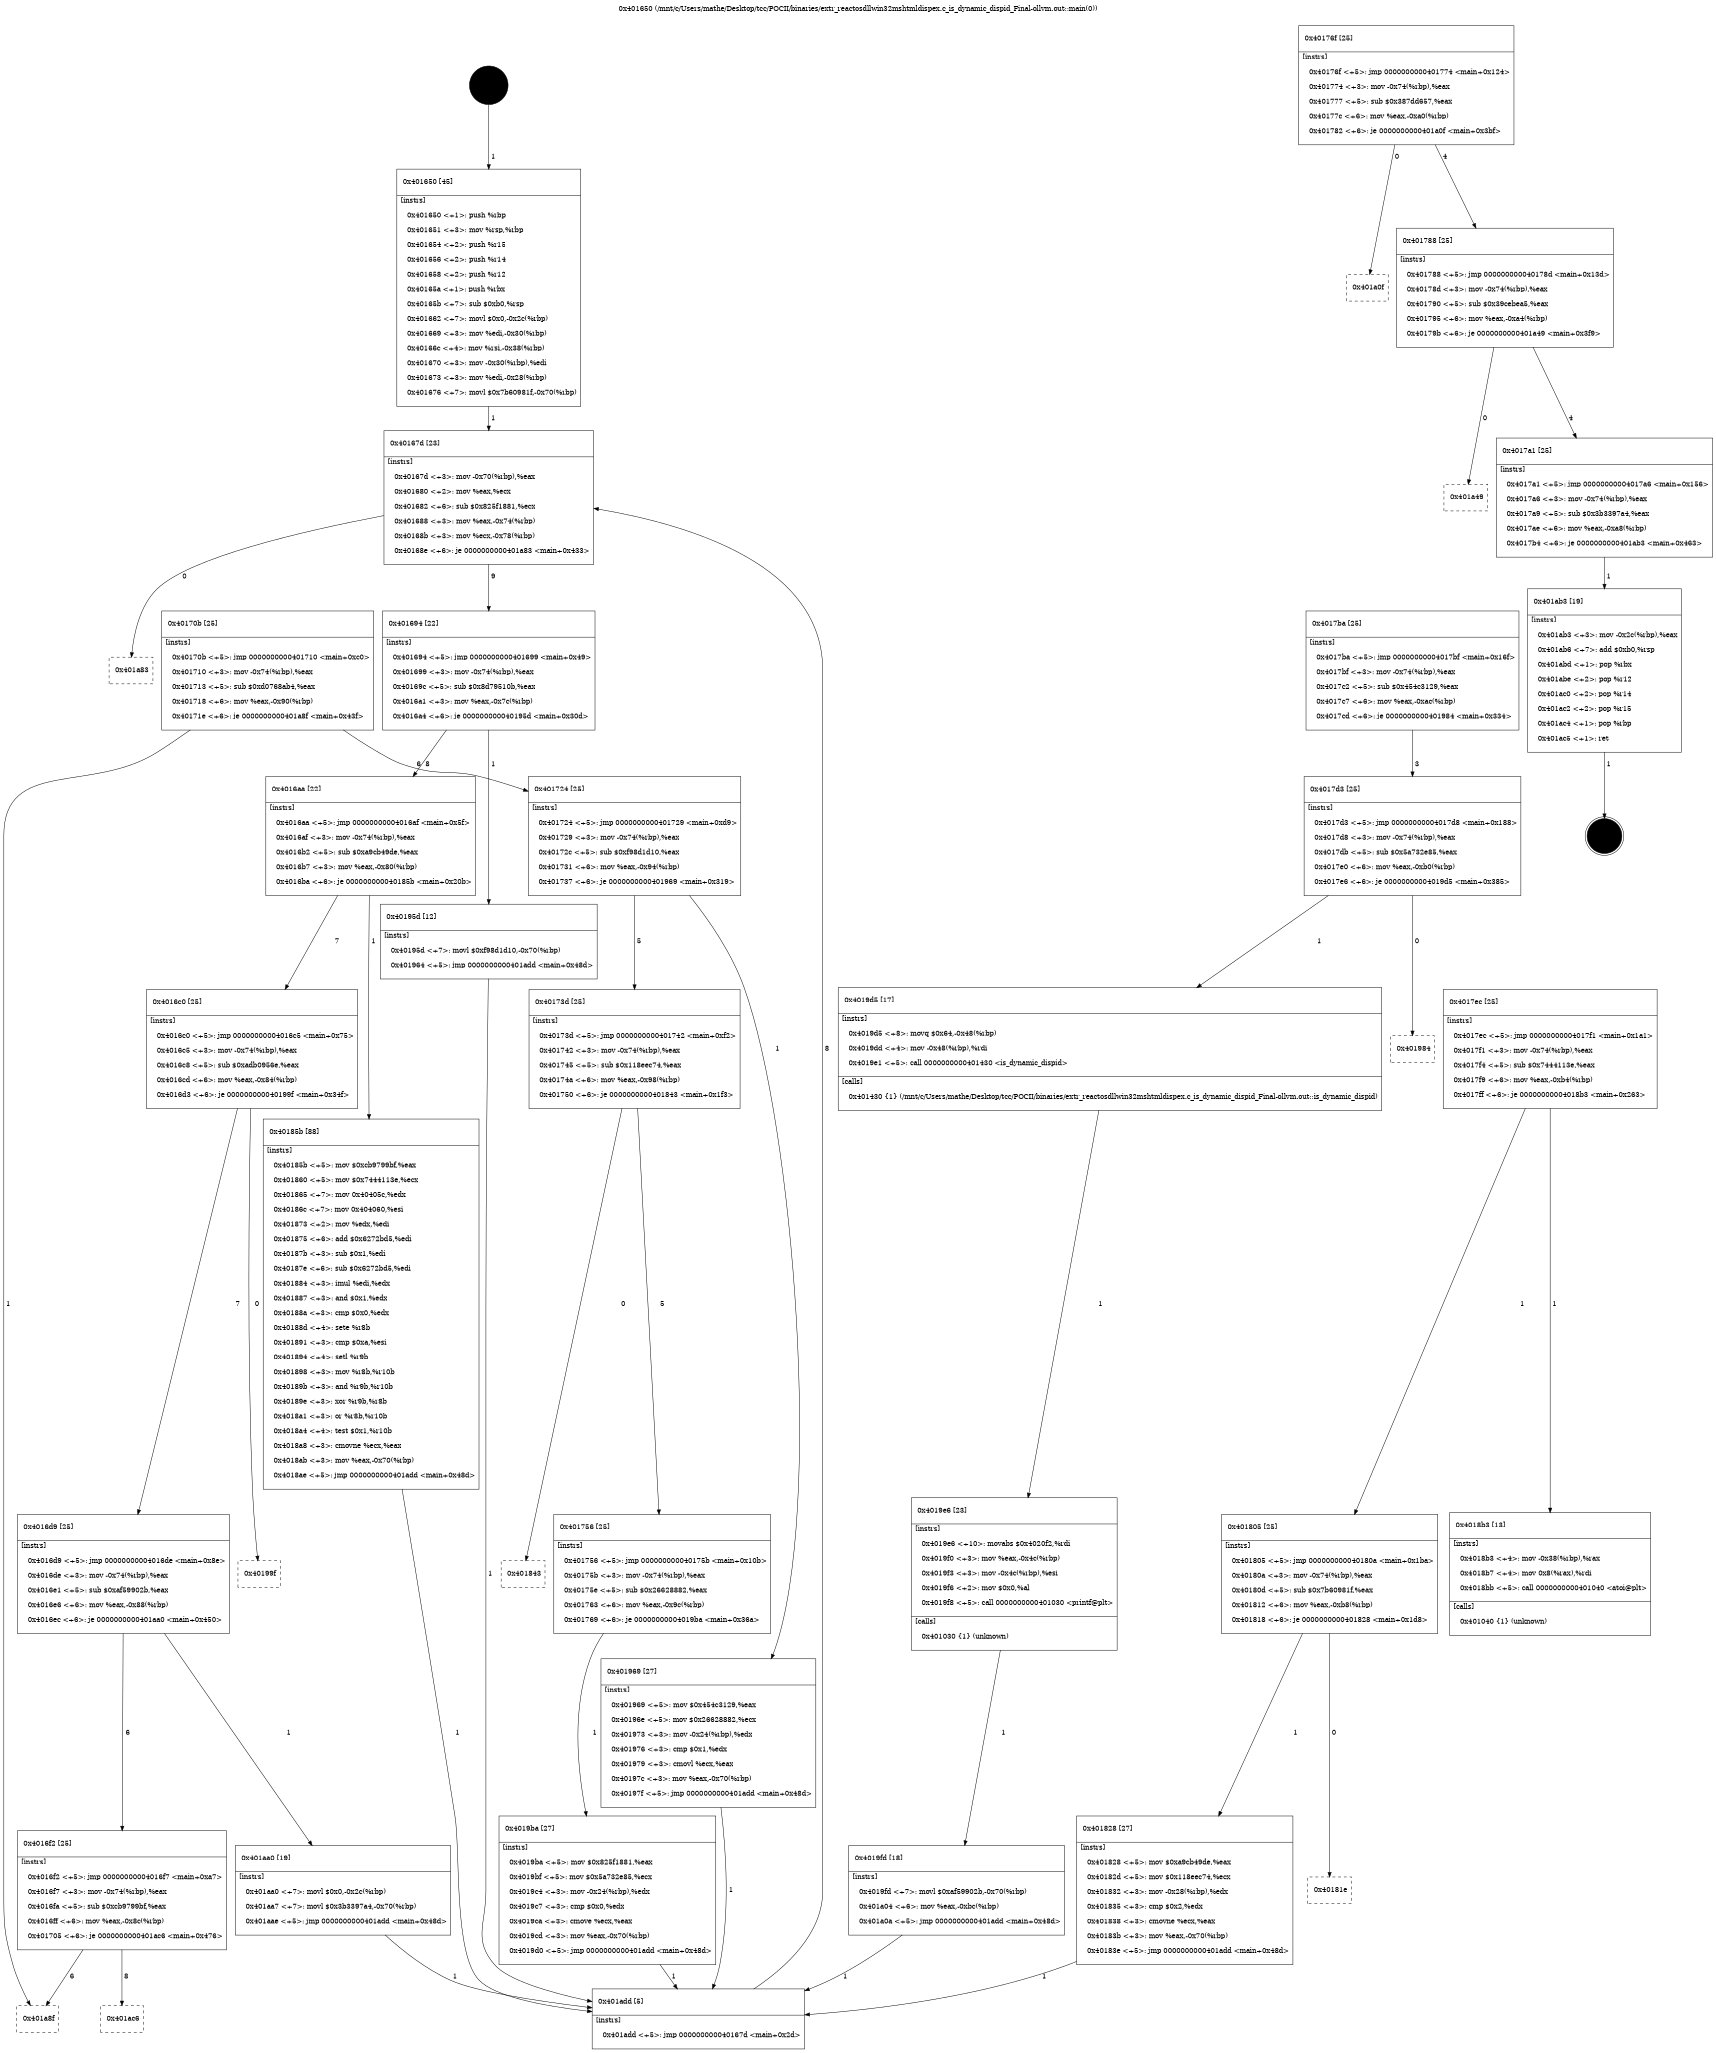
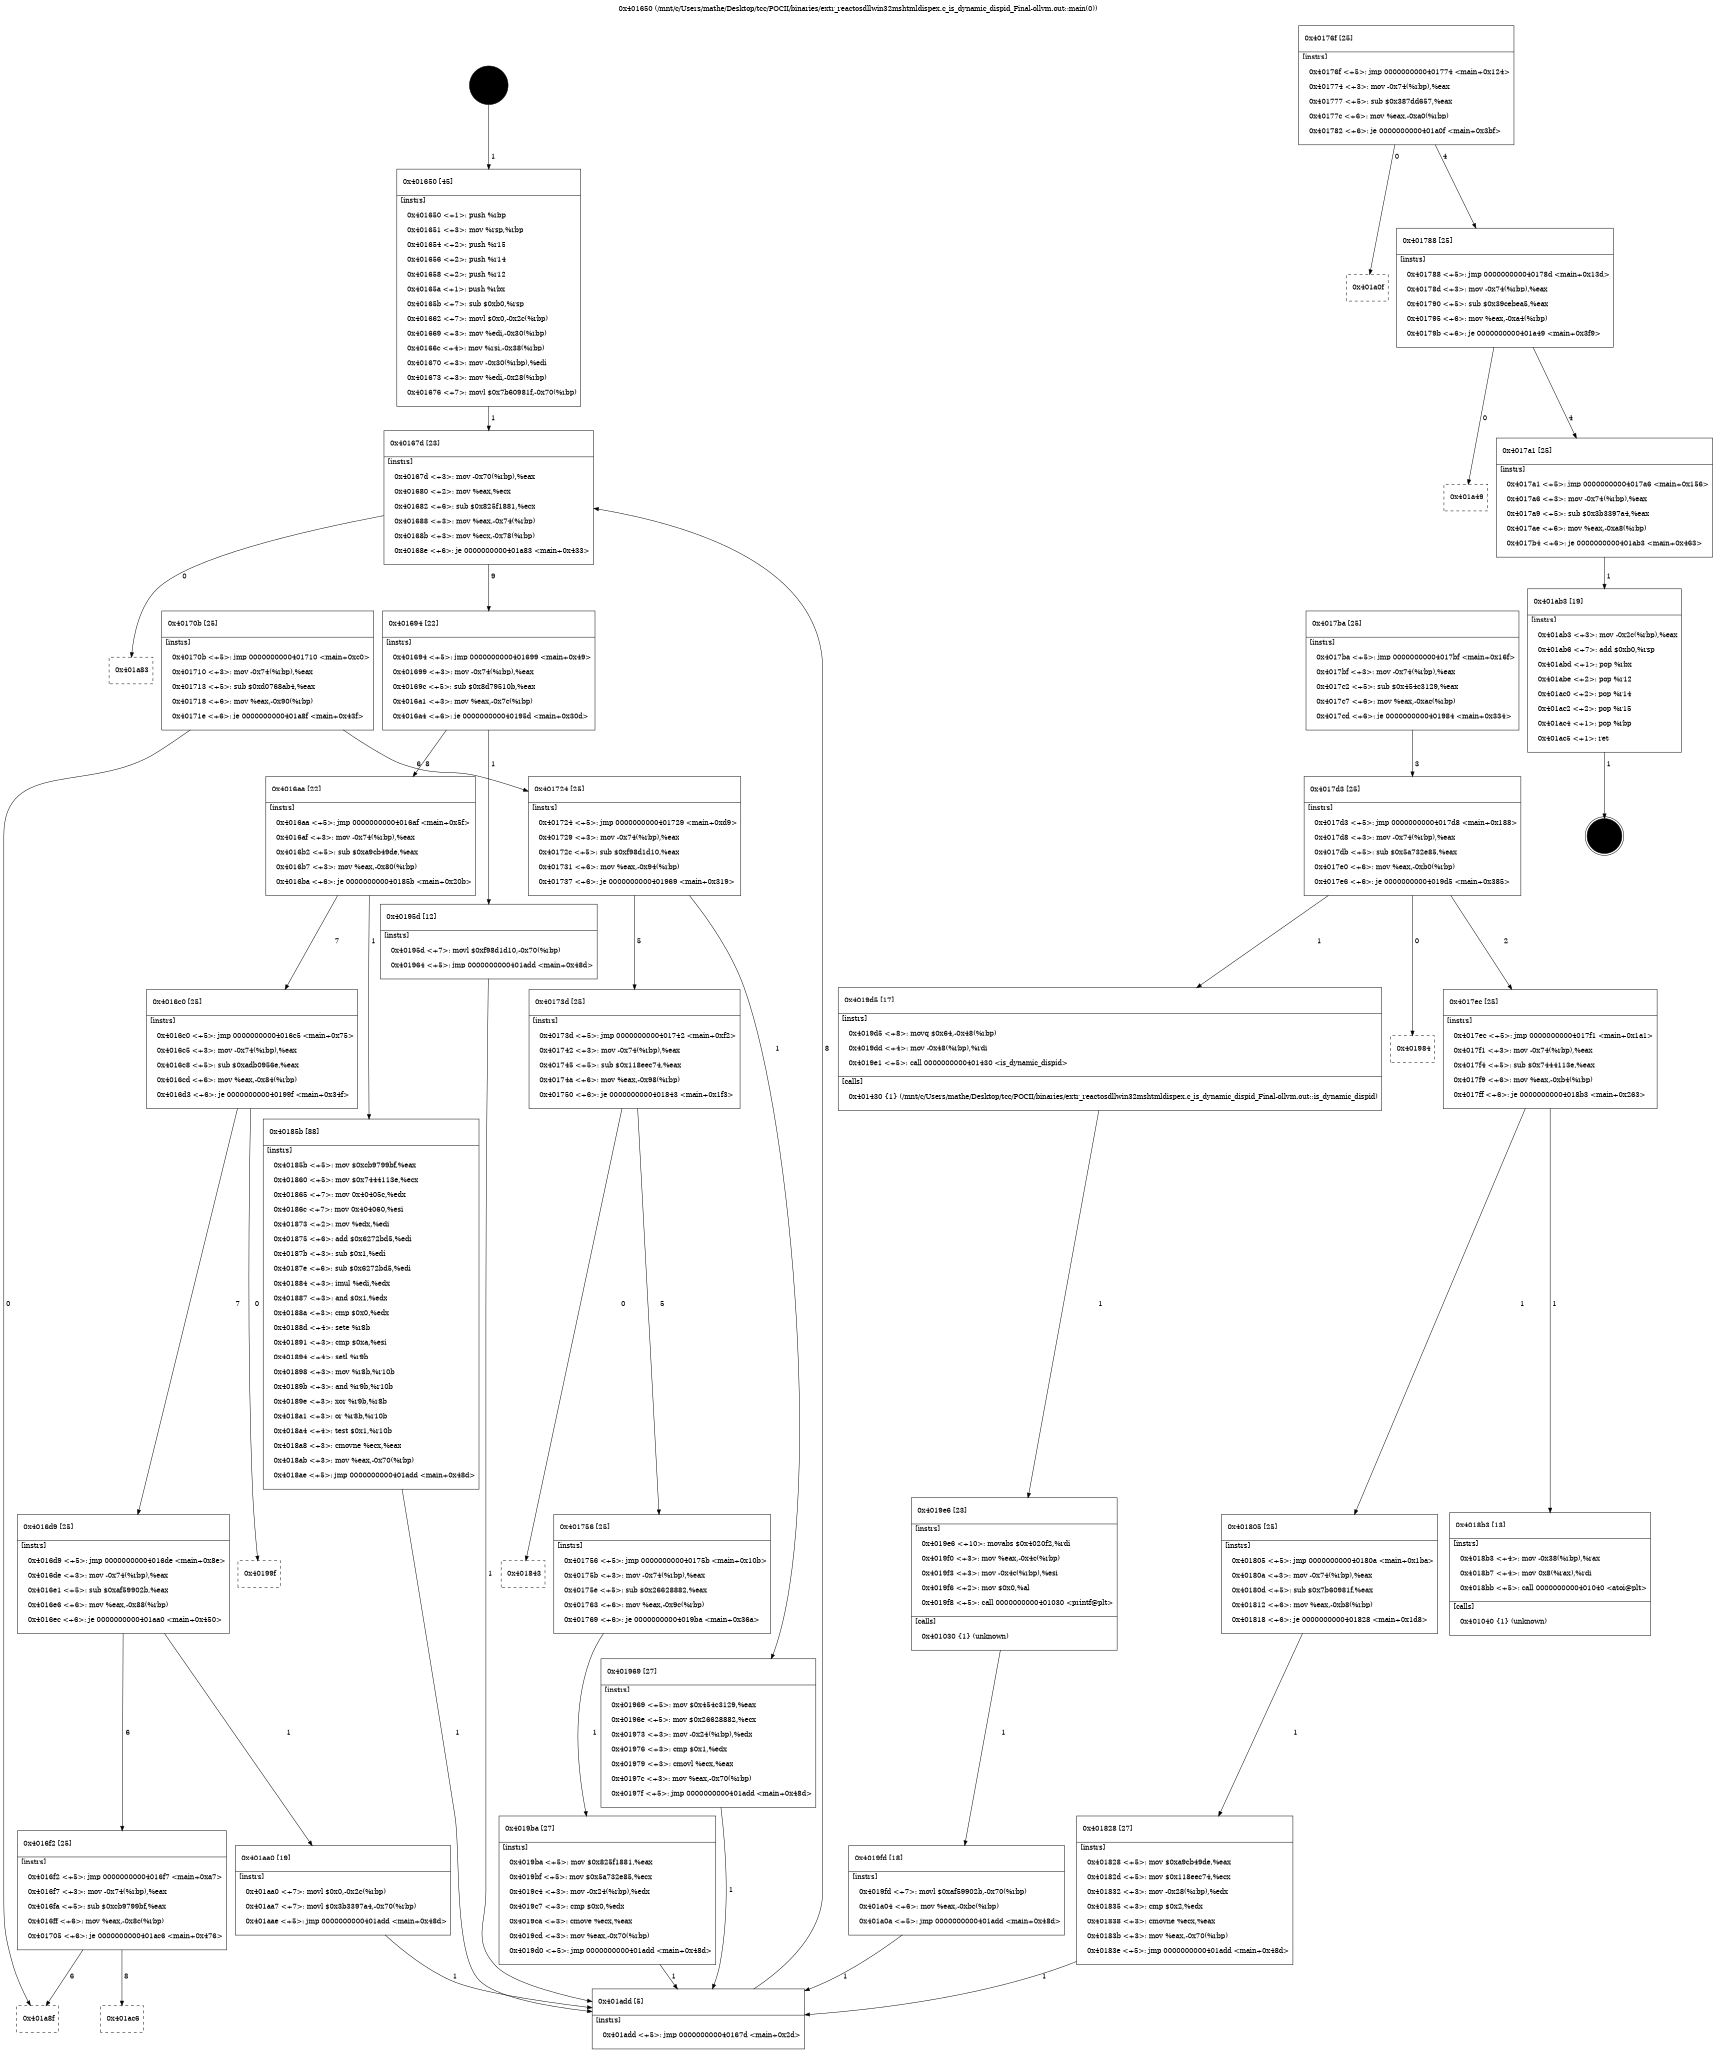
edge "0x4017d3 [25]" -> "0x4017ec [25]": added, label "2"
edge "0x40170b [25]" -> "0x401a8f": label " 1" -> " 0"
node "0x40181e": removed
